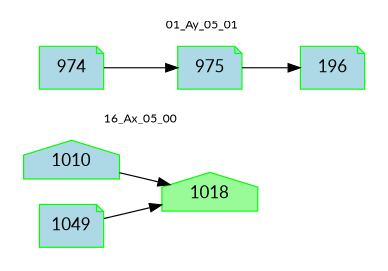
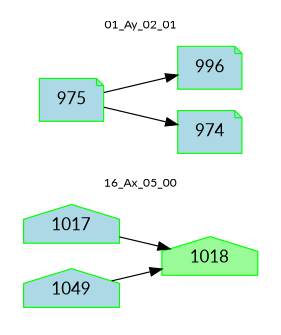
cluster "01_Ay_05_01": label "01_Ay_05_01" -> "01_Ay_02_01"
edge "974" -> "975": reversed
node "196": label "196" -> "996"
node "1010": label "1010" -> "1017"
node "1049": shape note -> house
